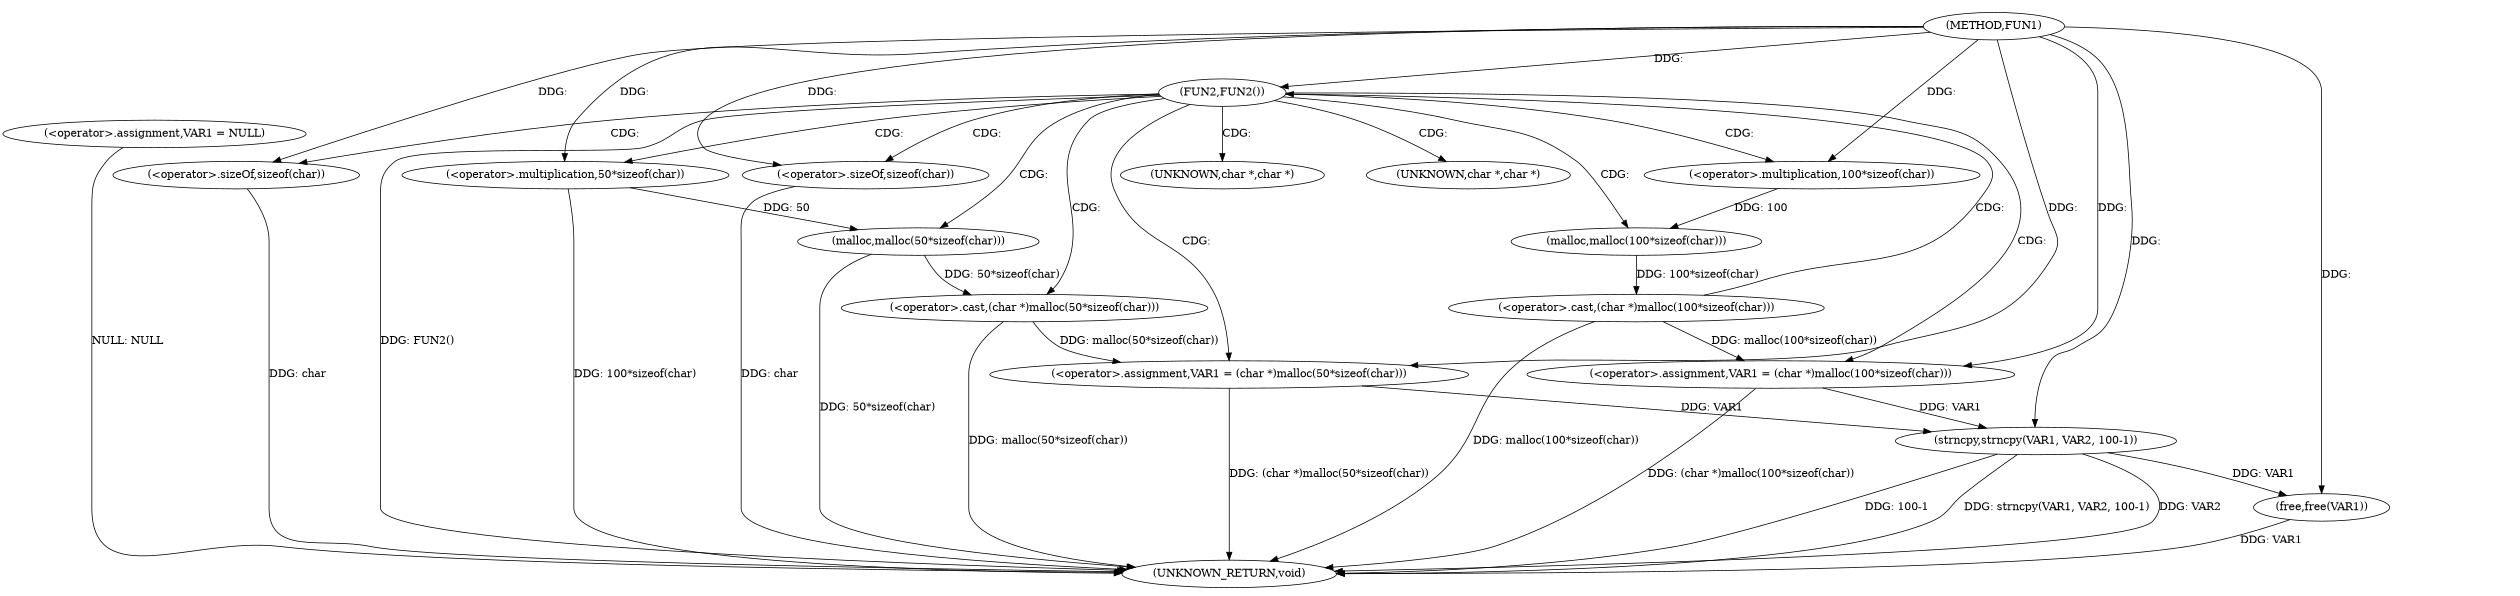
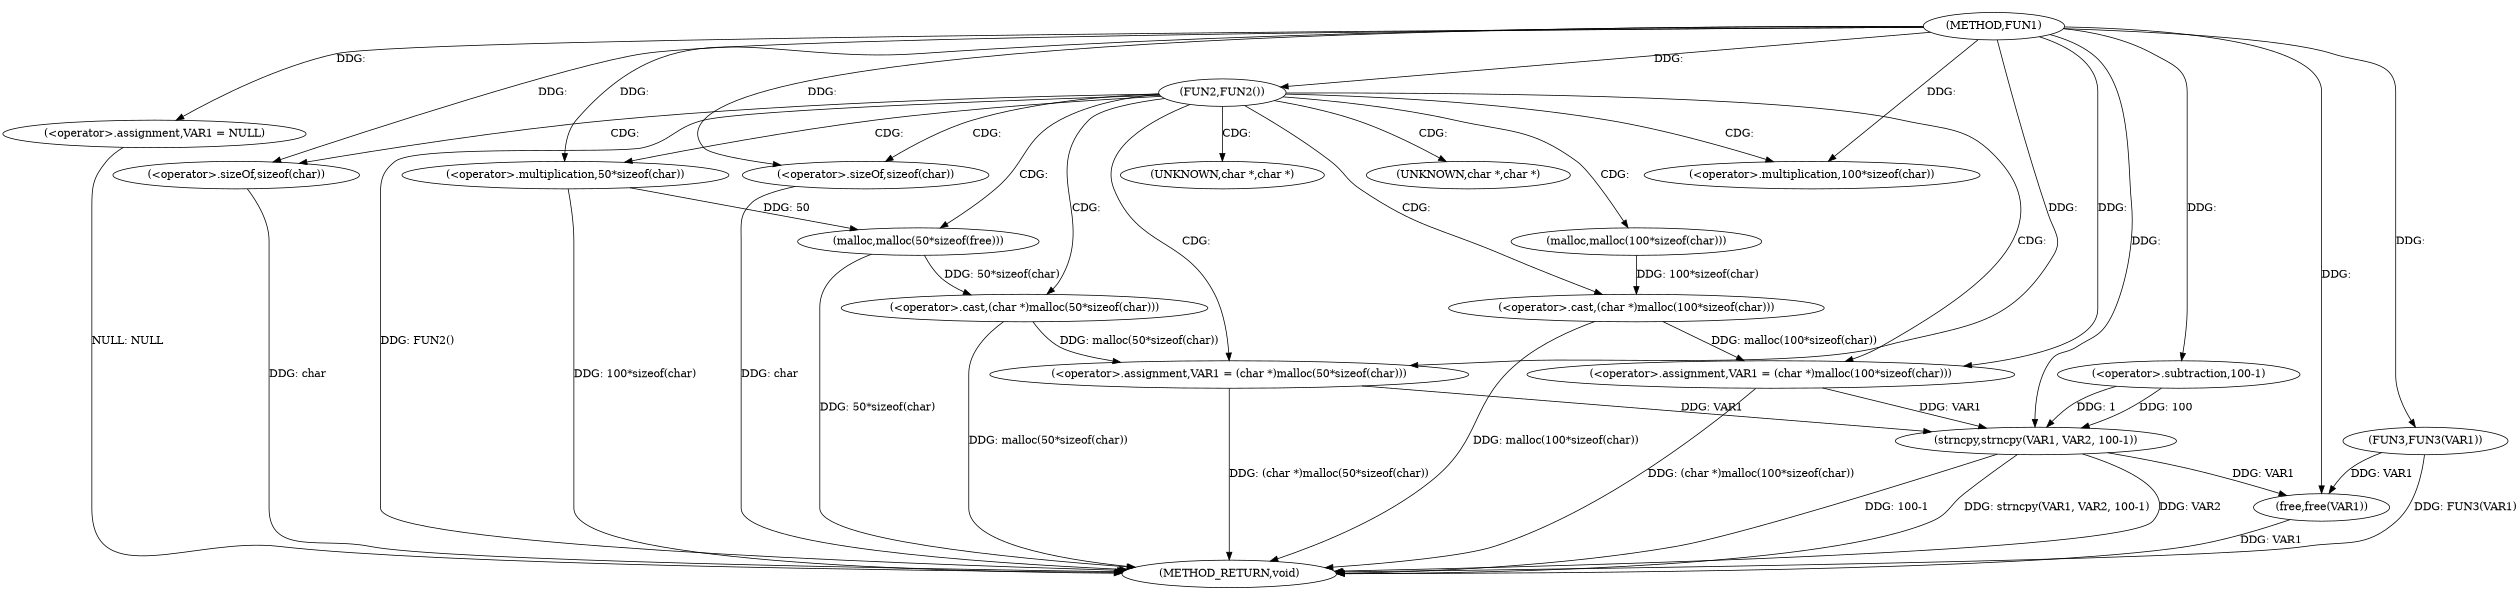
edge "(METHOD,FUN1)" -> "(<operator>.assignment,VAR1 = NULL)": added, label "DDG:"
edge "(<operator>.cast,(char *)malloc(100*sizeof(char)))" -> "(FUN2,FUN2())": reversed
edge "(<operator>.multiplication,100*sizeof(char))" -> "(malloc,malloc(100*sizeof(char)))": removed, label "DDG: 100"
node "(malloc,malloc(50*sizeof(char)))": label "(malloc,malloc(50*sizeof(char)))" -> "(malloc,malloc(50*sizeof(free)))"
node "(<operator>.subtraction,100-1)": added
node "(FUN3,FUN3(VAR1))": added
node "(UNKNOWN_RETURN,void)": label "(UNKNOWN_RETURN,void)" -> "(METHOD_RETURN,void)"
